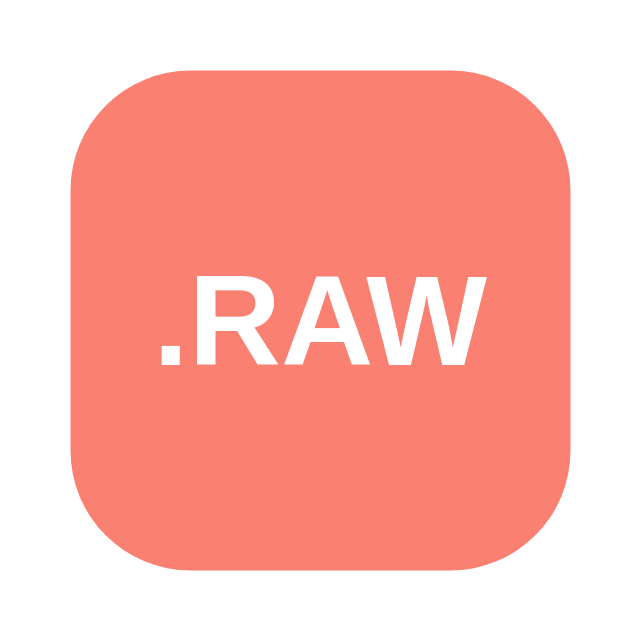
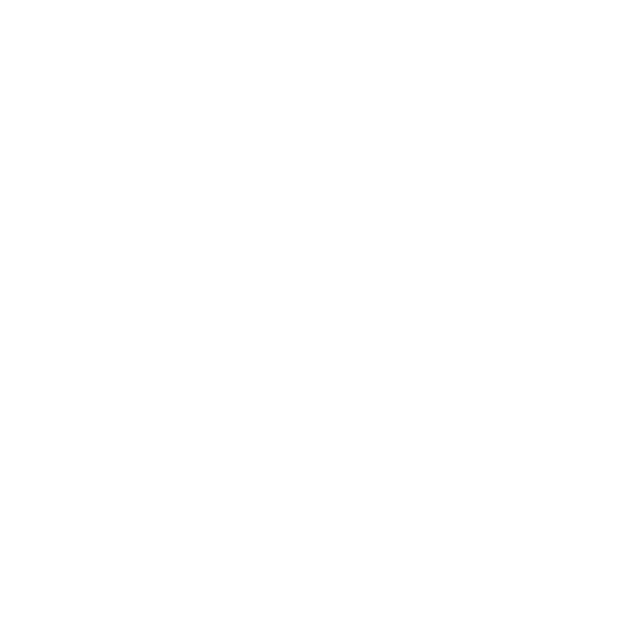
node ".RAW": removed
